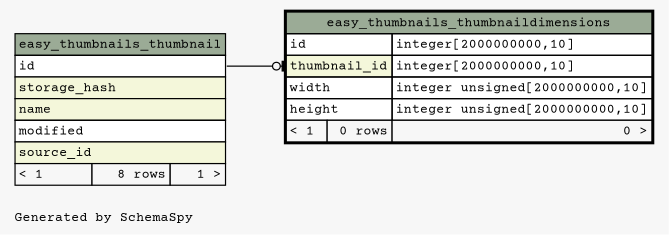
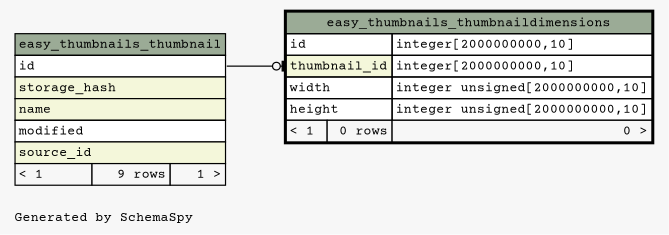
node "easy_thumbnails_thumbnail": text "8 rows" -> "9 rows"
